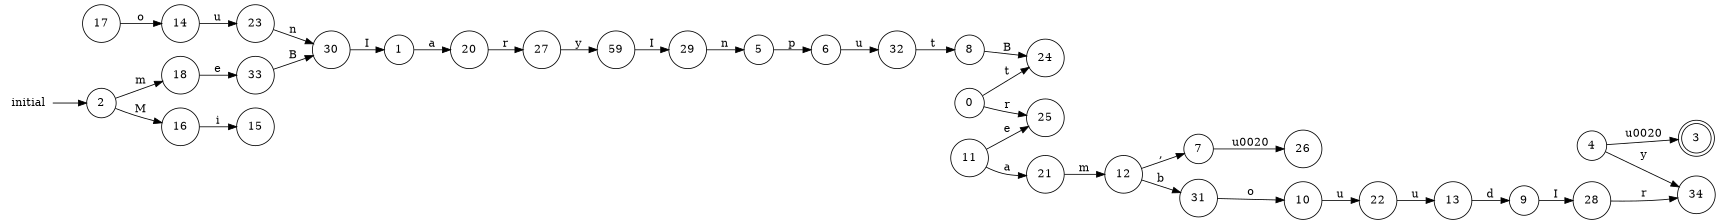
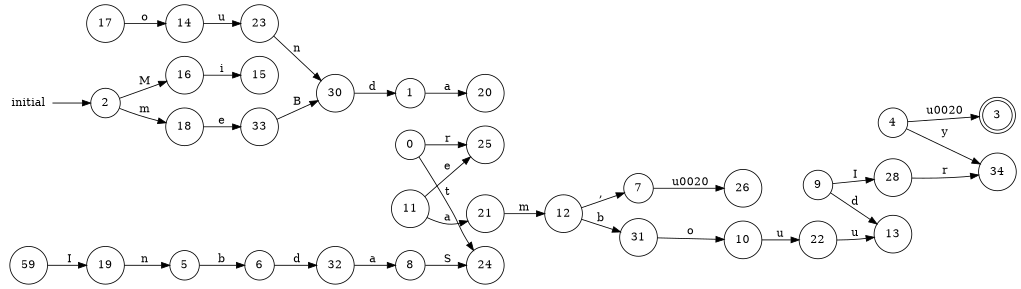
edge "30" -> "1": label "I" -> "d"
edge "5" -> "6": label "p" -> "b"
edge "6" -> "32": label "u" -> "d"
edge "32" -> "8": label "t" -> "a"
edge "8" -> "24": label "B" -> "S"
node "27": removed
node "29": label "29" -> "19"
edge "13" -> "9": reversed
